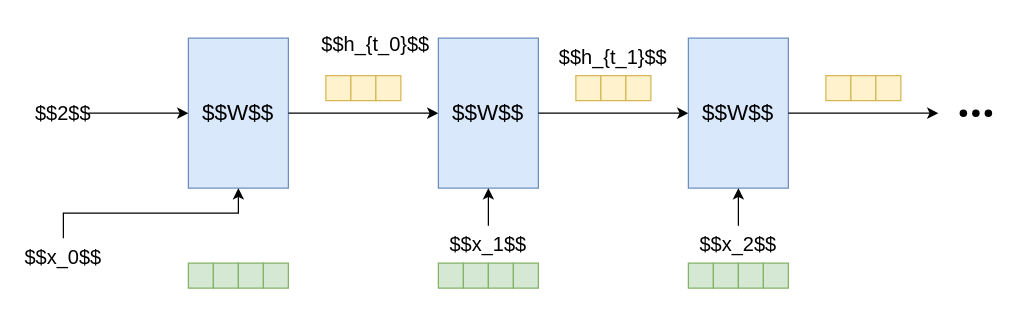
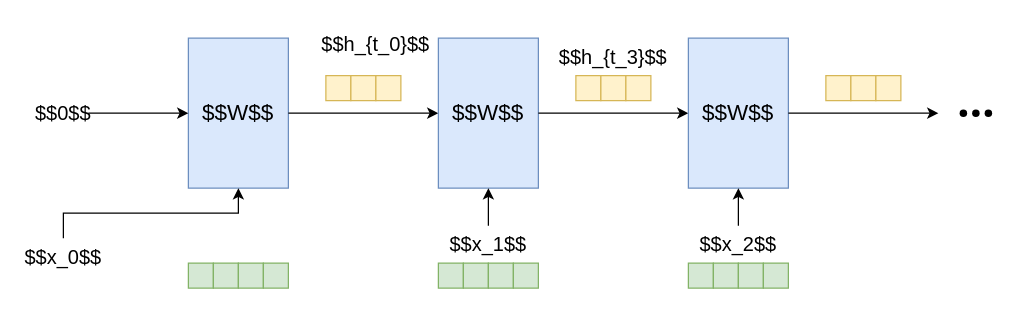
node "$$h_{t_1}$$": label "$$h_{t_1}$$" -> "$$h_{t_3}$$"
node "$$2$$": label "$$2$$" -> "$$0$$"
